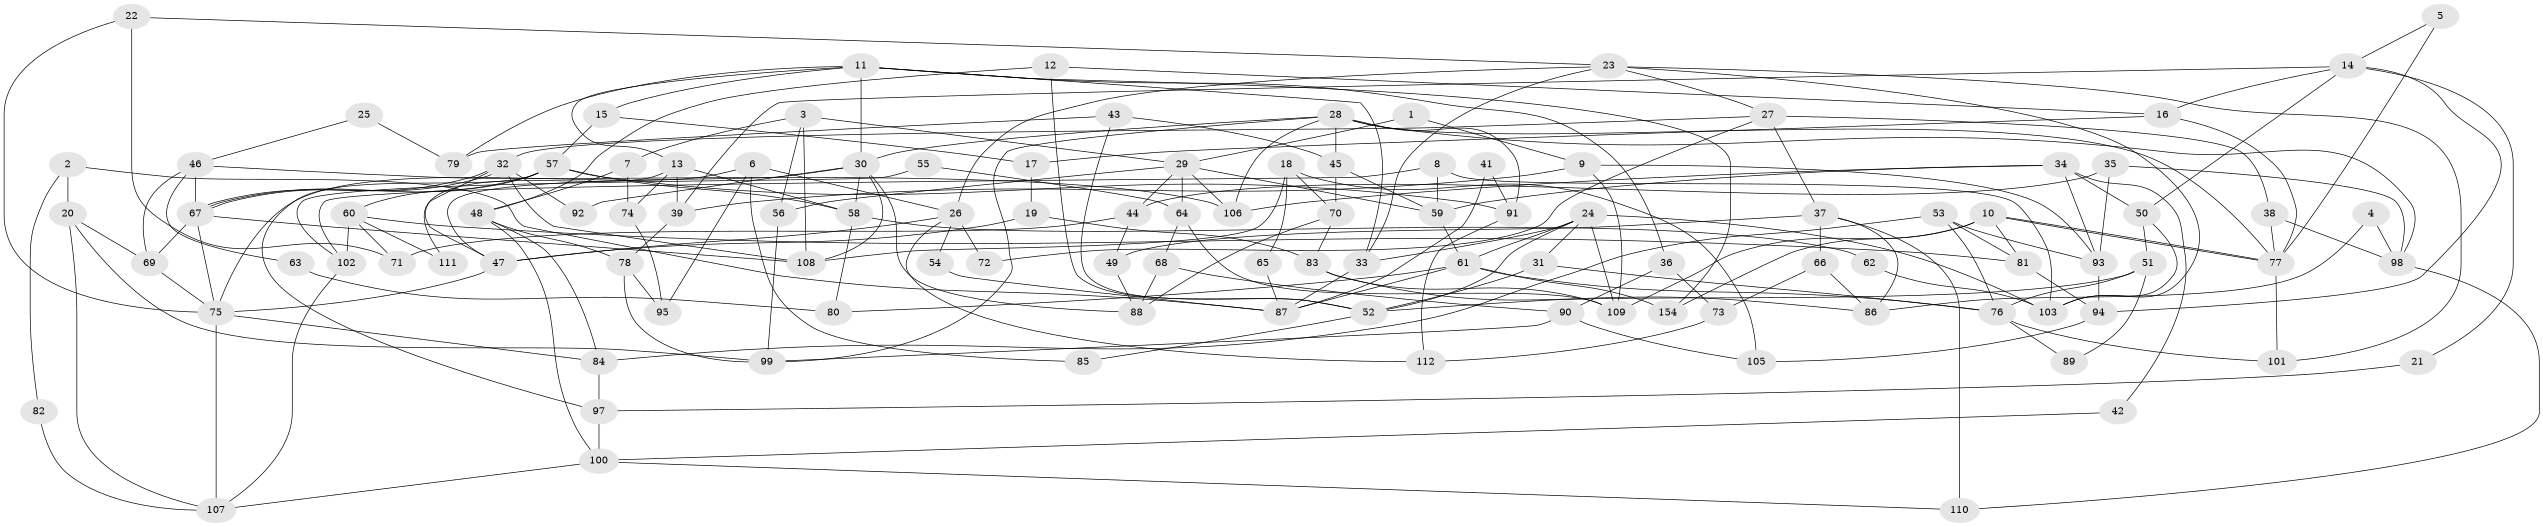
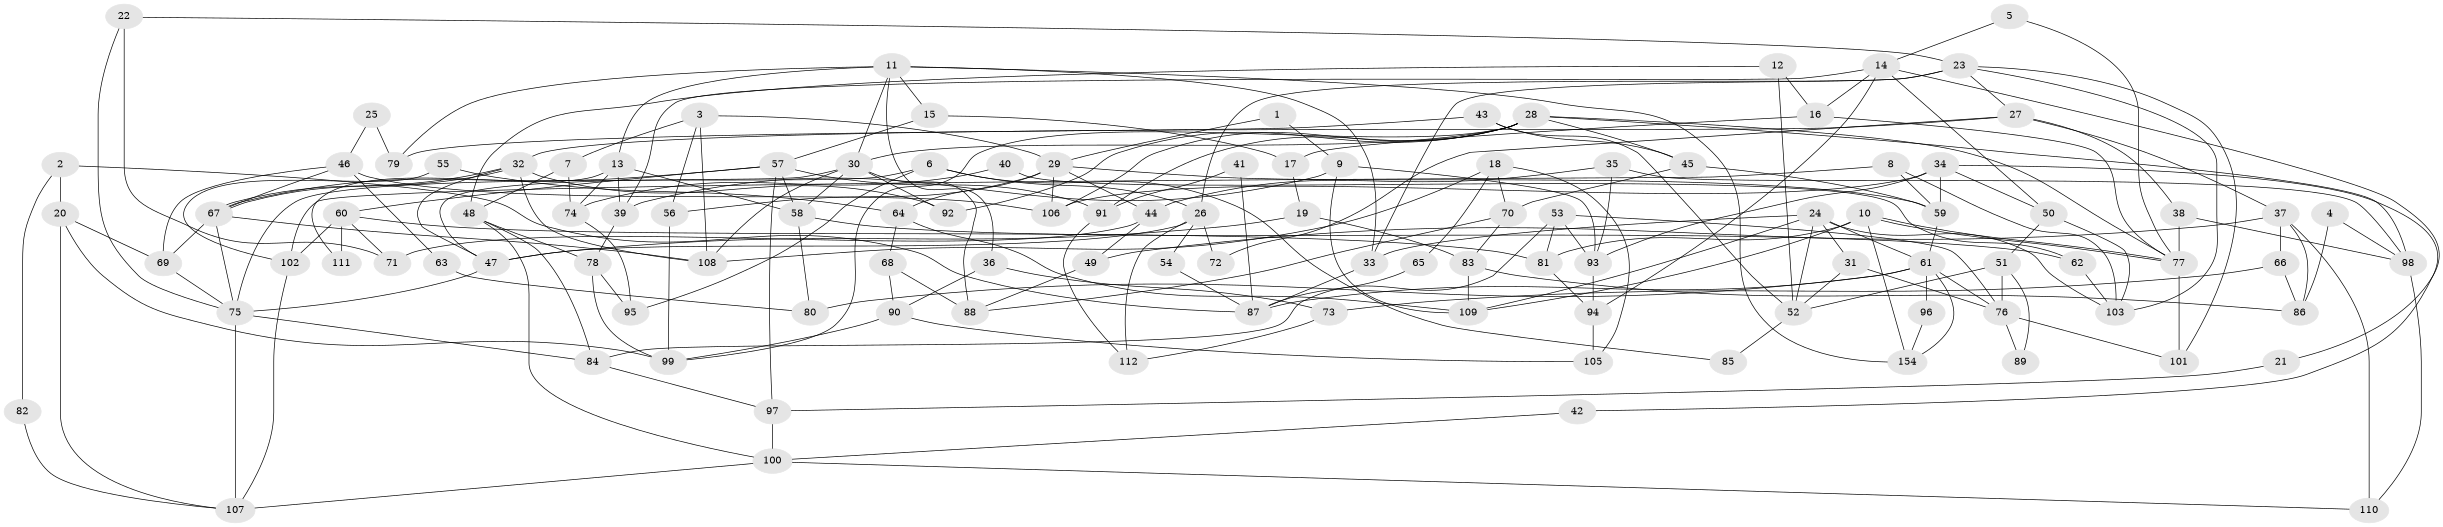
edge "28" -- "92": added
node "40": added
node "96": added
